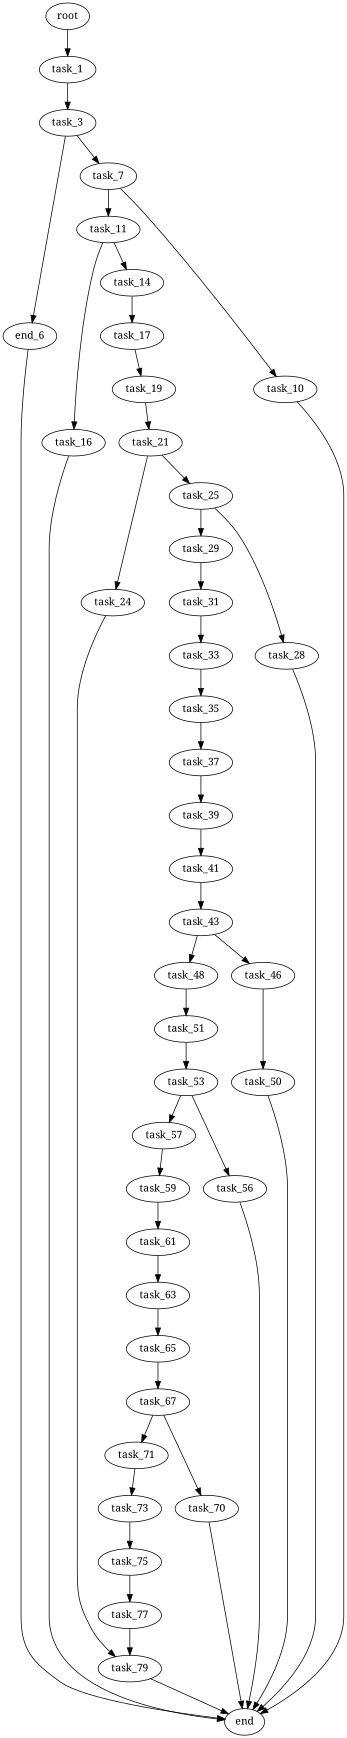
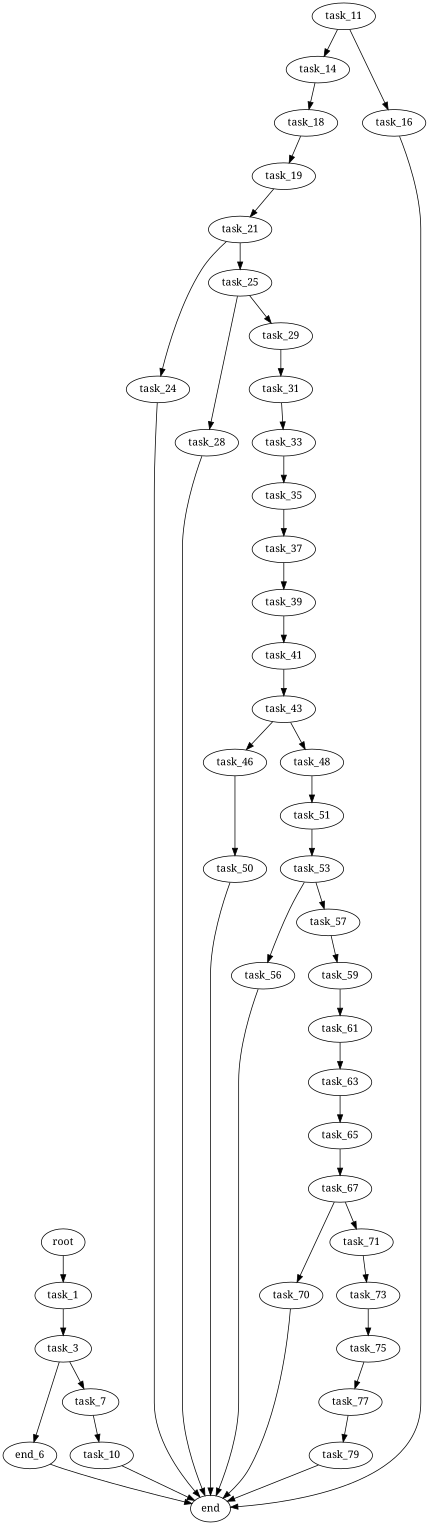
edge "task_7" -> "task_11": removed
node "task_17": label "task_17" -> "task_18"
edge "task_24" -> "task_79": now "task_24" -> "end"
